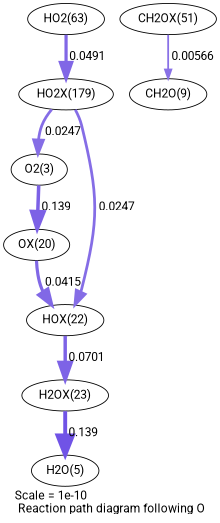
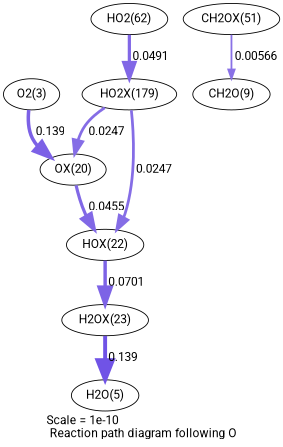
node "HO2(63)": label "HO2(63)" -> "HO2(62)"
edge "HO2X(179)" -> "O2(3)": now "HO2X(179)" -> "OX(20)"
edge "OX(20)" -> "HOX(22)": label " 0.0415" -> " 0.0455"
